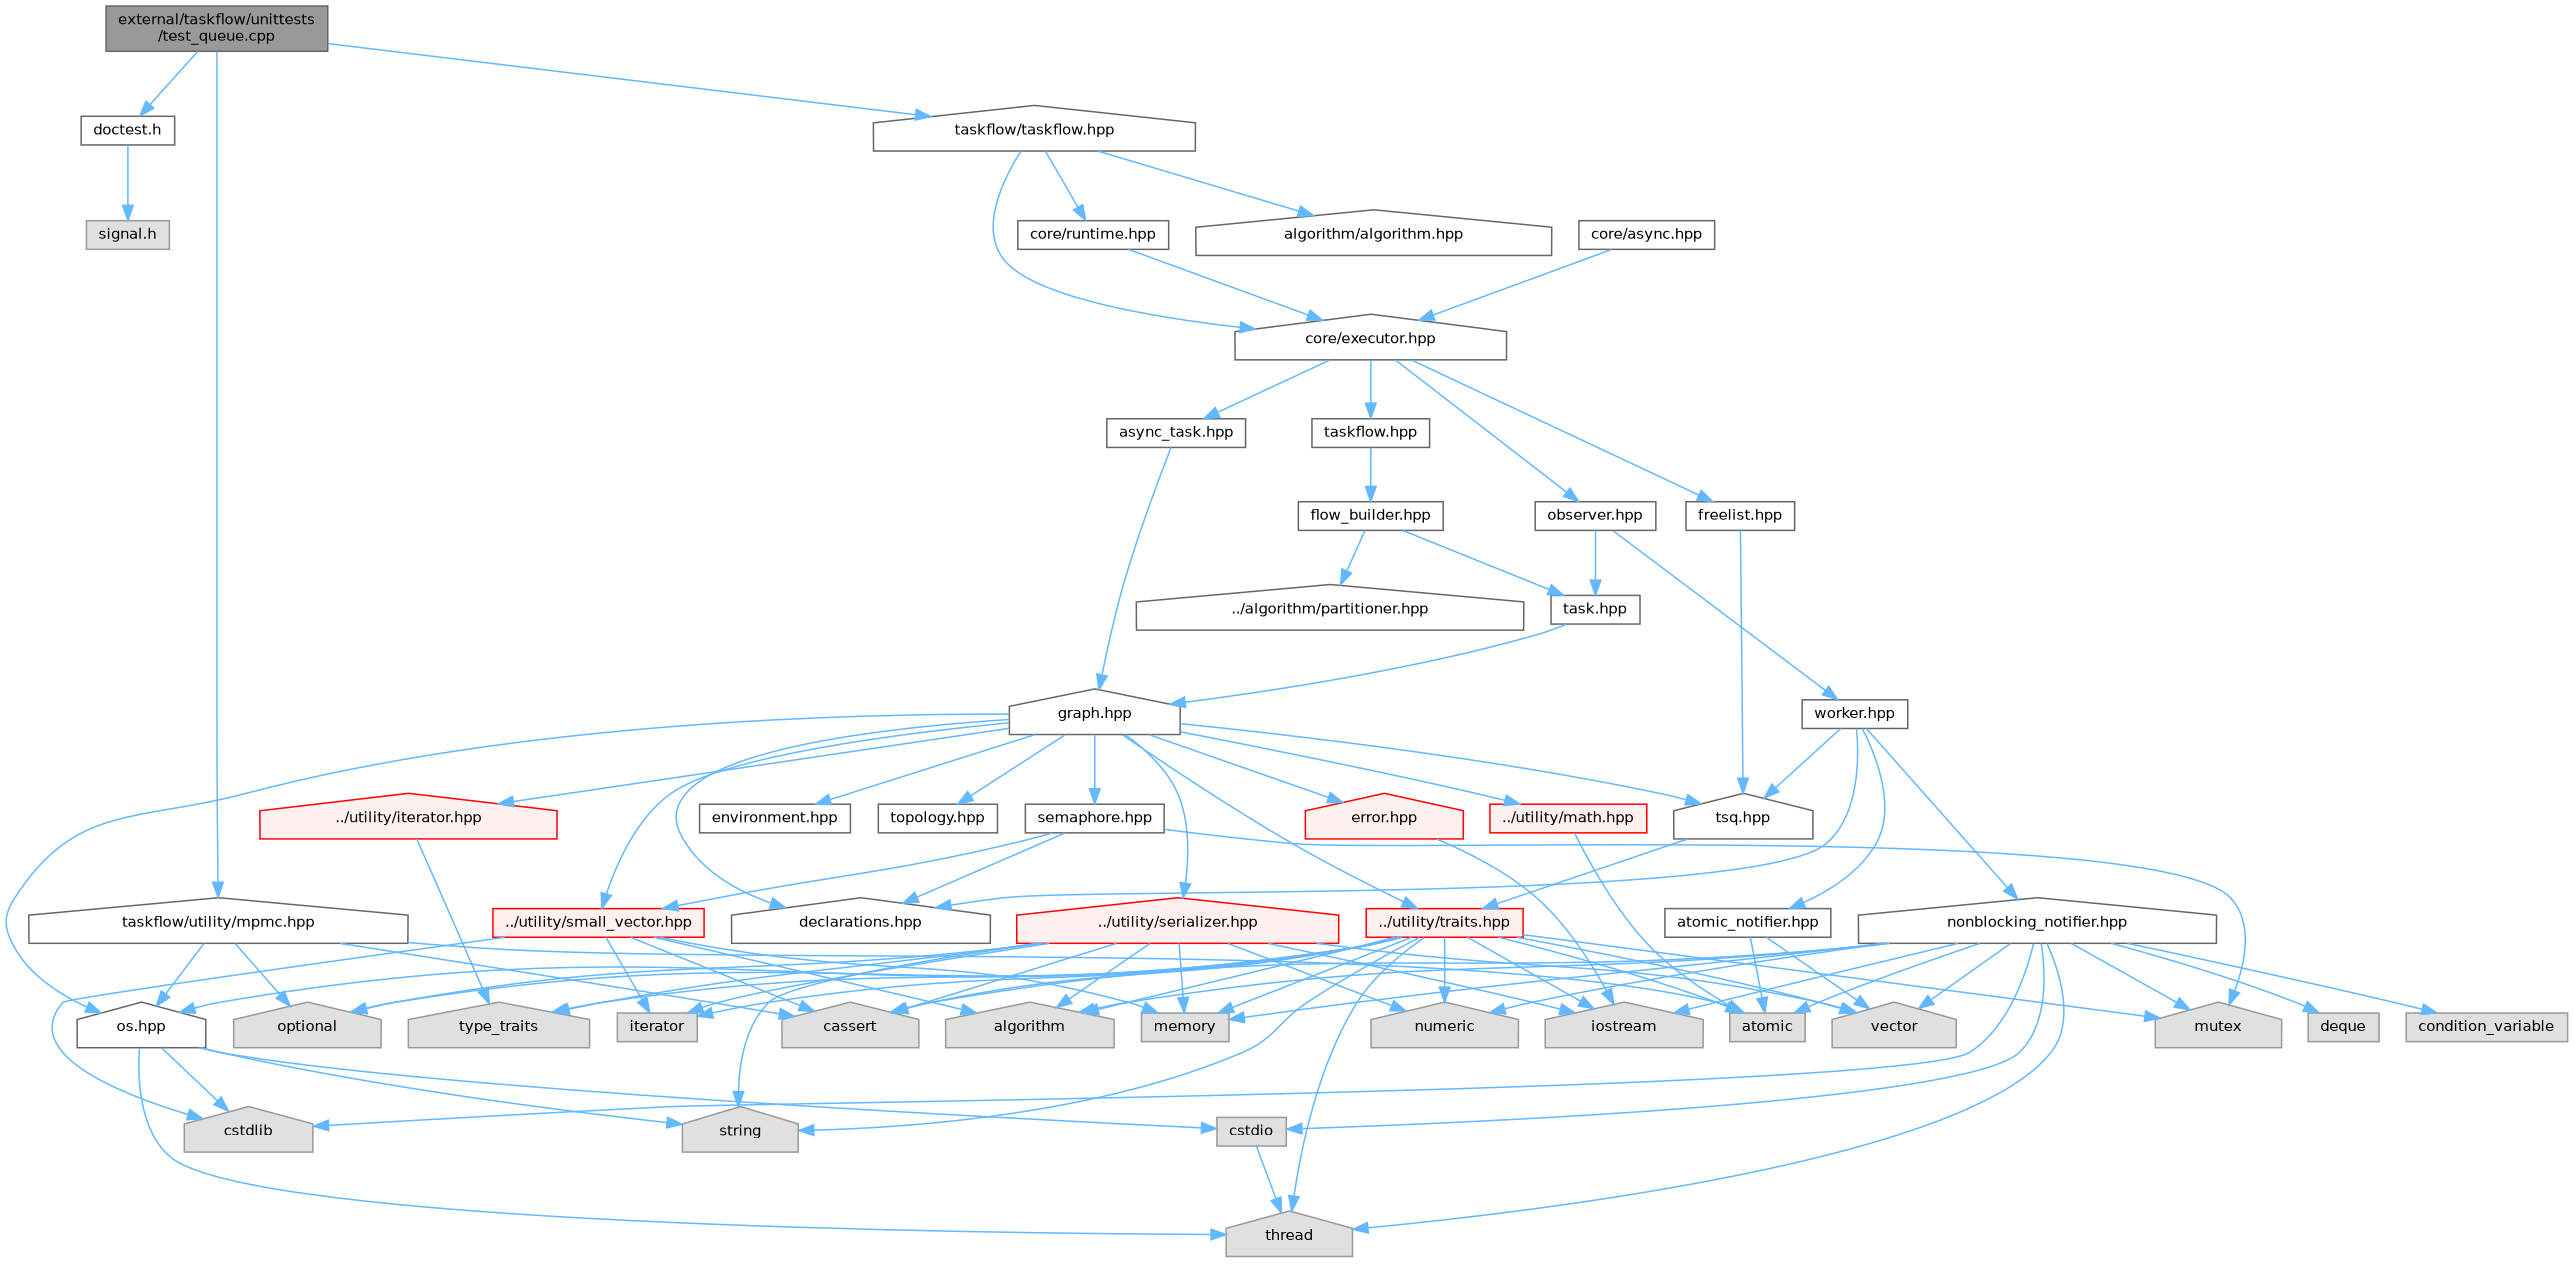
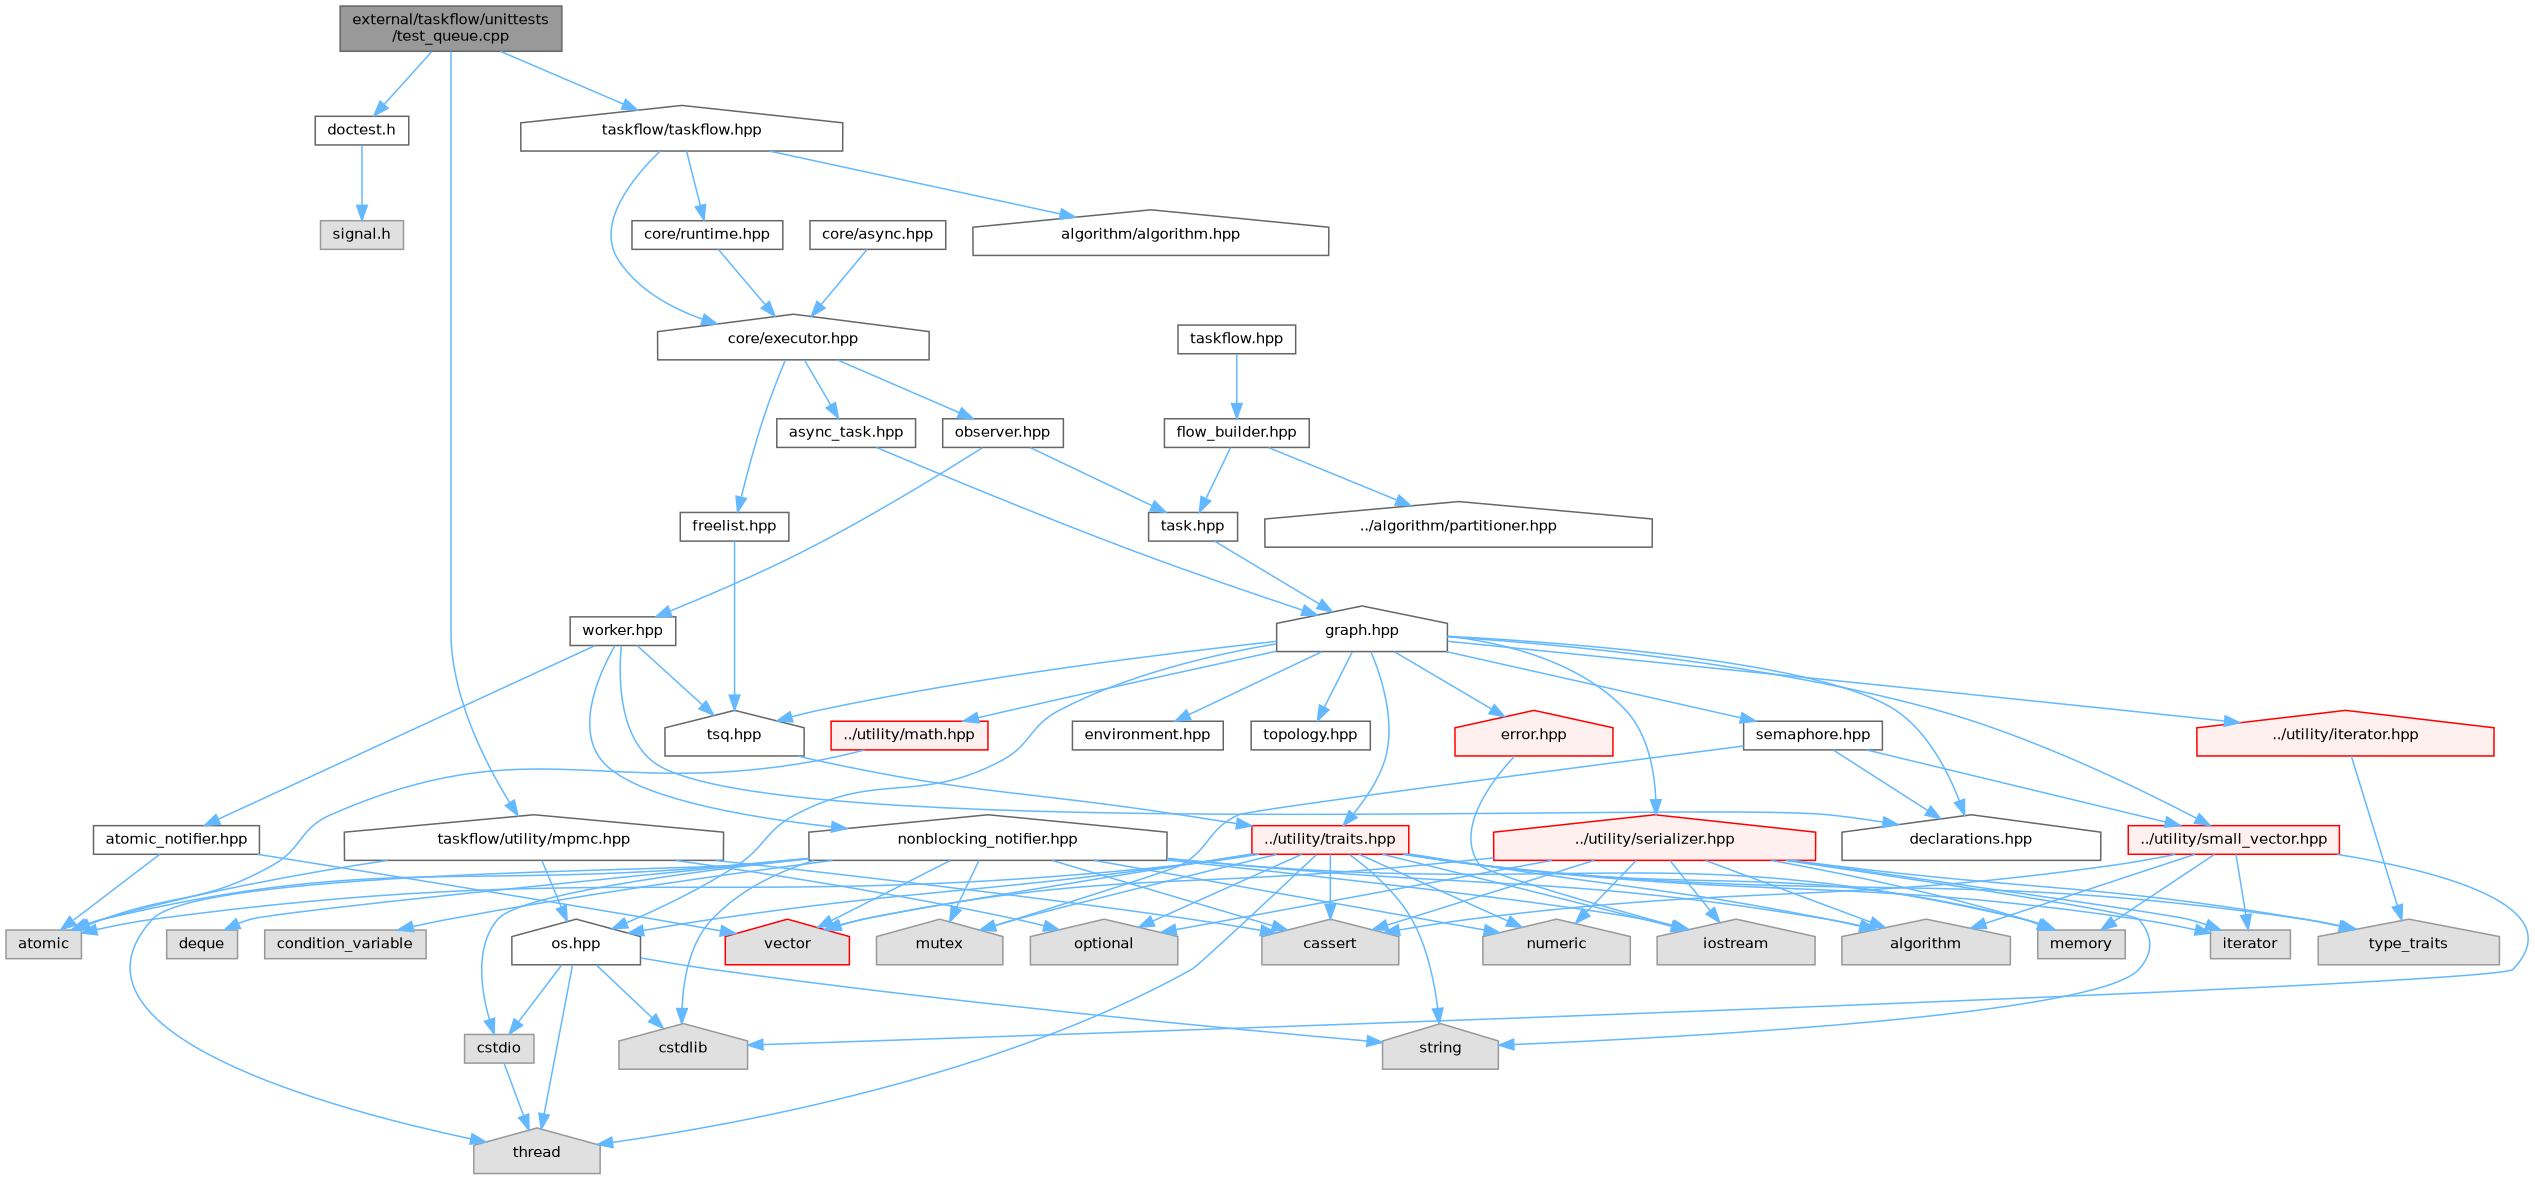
edge "core/executor.hpp" -> "taskflow.hpp": removed
node "vector": color grey60 -> red
